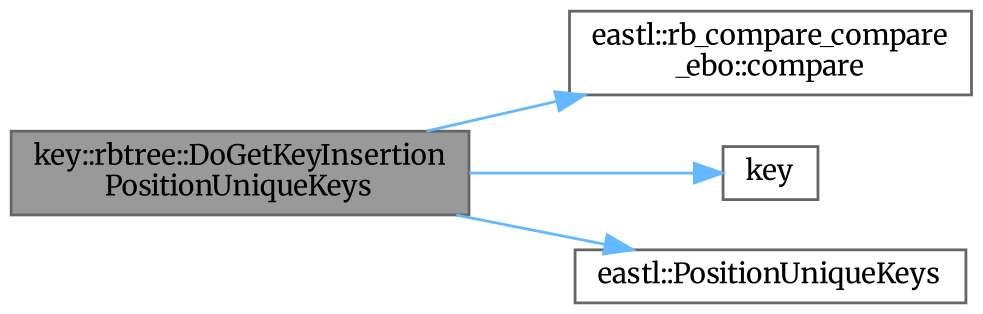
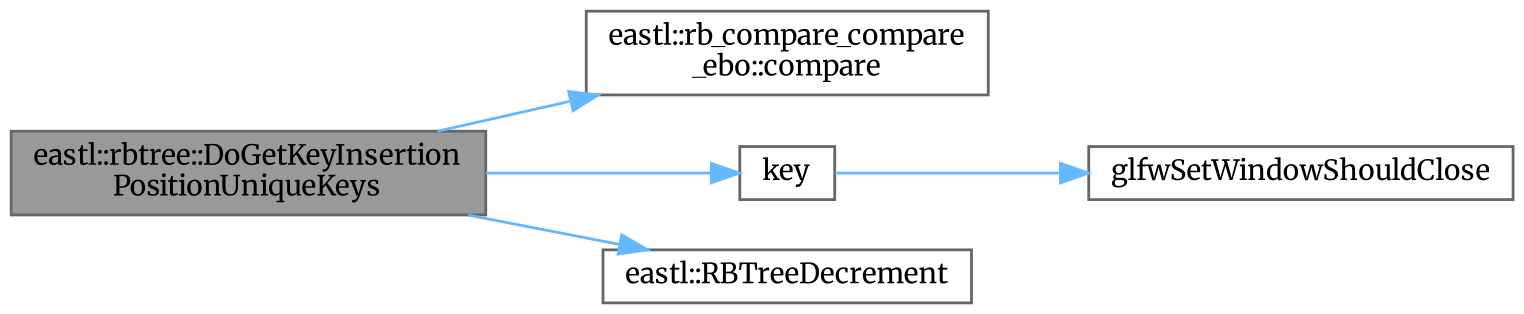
node "key::rbtree::DoGetKeyInsertion PositionUniqueKeys": label "key::rbtree::DoGetKeyInsertion PositionUniqueKeys" -> "eastl::rbtree::DoGetKeyInsertion PositionUniqueKeys"
node "glfwSetWindowShouldClose": added
node "eastl::PositionUniqueKeys": label "eastl::PositionUniqueKeys" -> "eastl::RBTreeDecrement"
